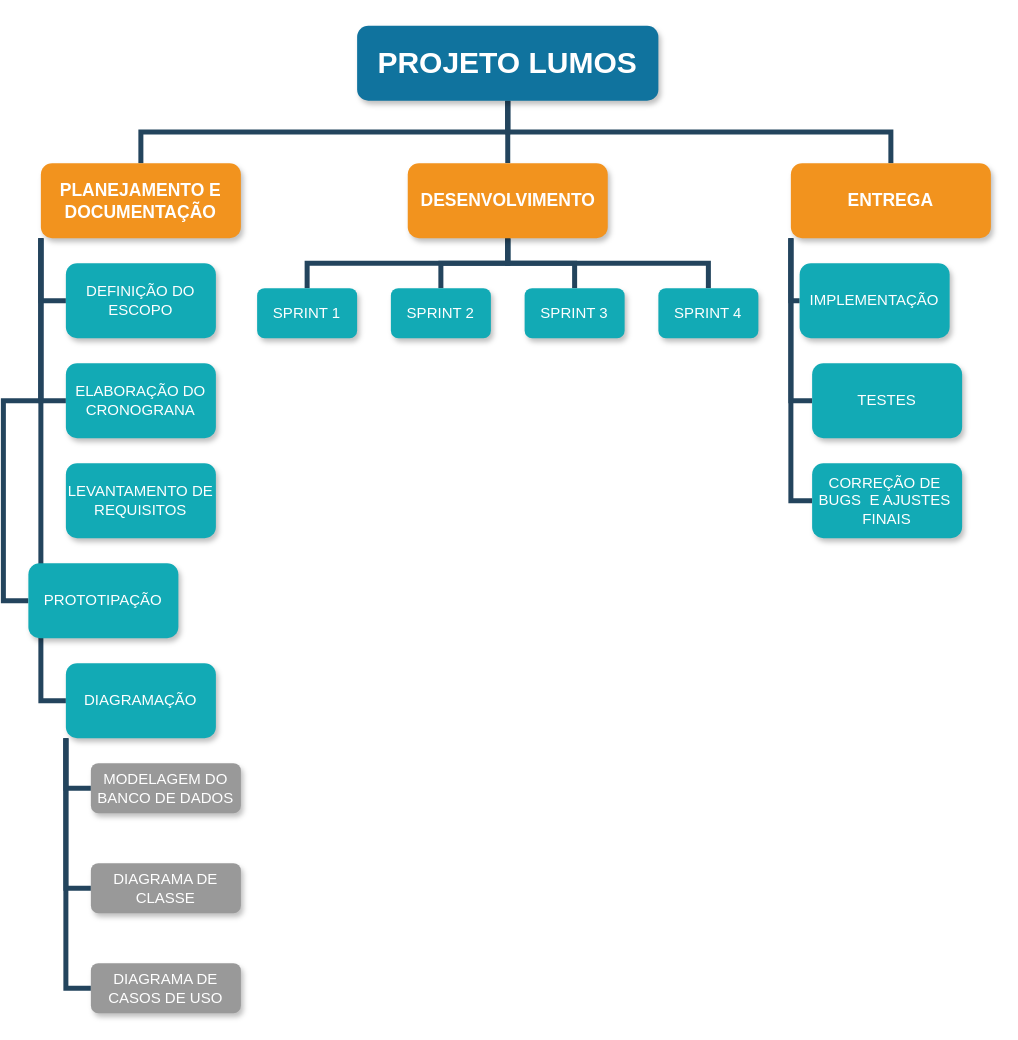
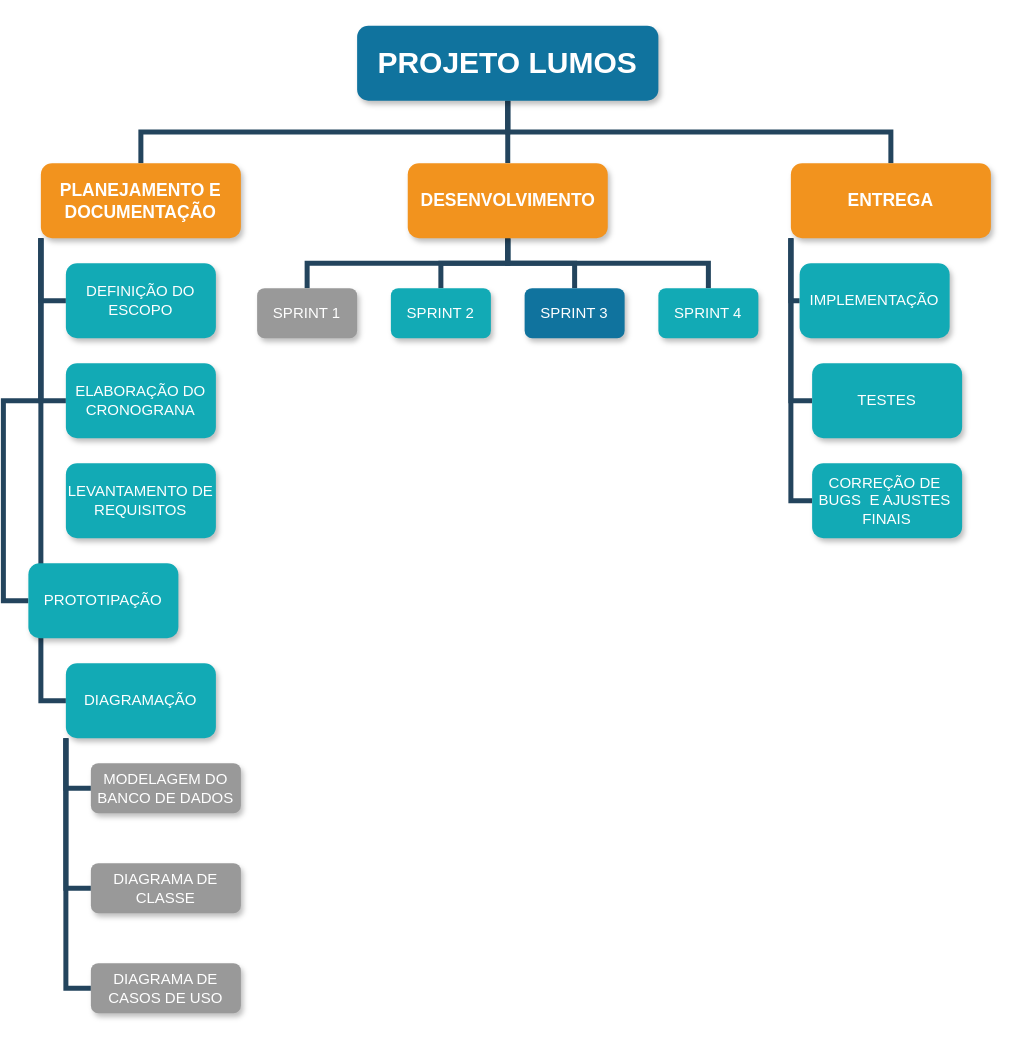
node "SPRINT 1": fillcolor #12aab5 -> #999999
node "SPRINT 3": fillcolor #12aab5 -> #10739e
